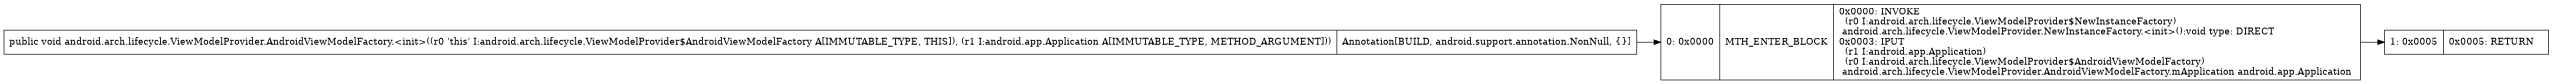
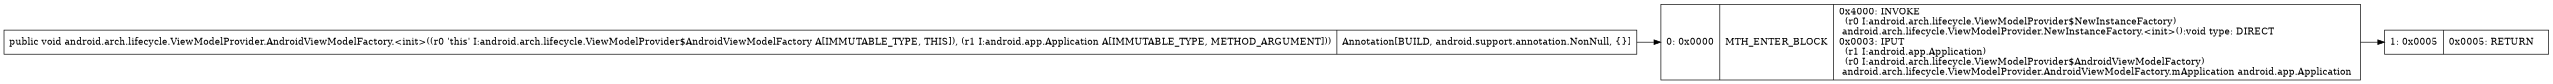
node "0: 0x0000": text "0x0000: INVOKE" -> "0x4000: INVOKE"
